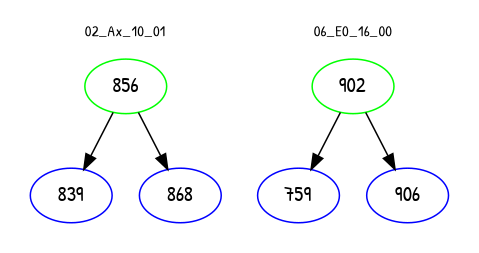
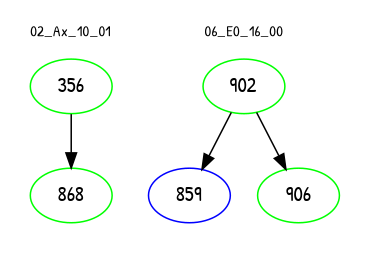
node "856": label "856" -> "356"
node "839": removed
node "868": color blue -> green
node "759": label "759" -> "859"
node "906": color blue -> green
